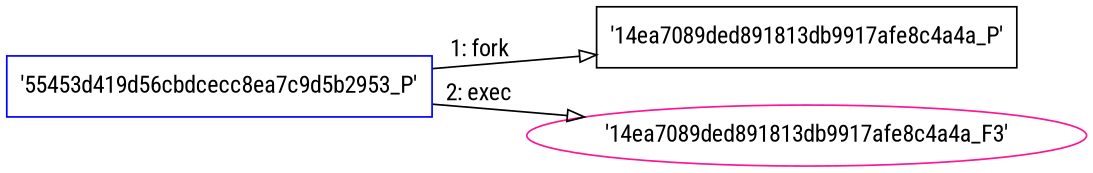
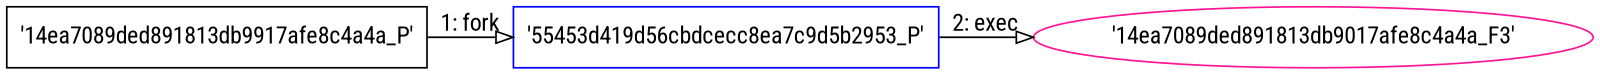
edge "'55453d419d56cbdcecc8ea7c9d5b2953_P'" -> "'14ea7089ded891813db9917afe8c4a4a_P'": reversed
node "'14ea7089ded891813db9917afe8c4a4a_F3'": label "'14ea7089ded891813db9917afe8c4a4a_F3'" -> "'14ea7089ded891813db9017afe8c4a4a_F3'"
